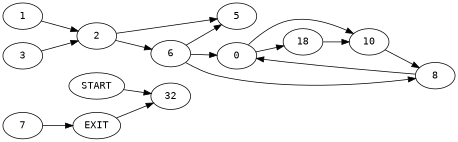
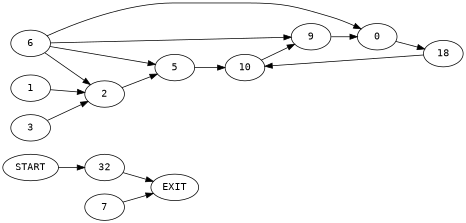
edge "0" -> "10": now "5" -> "10"
edge "2" -> "6": reversed
node "8": label "8" -> "9"
edge "EXIT" -> "32": reversed
